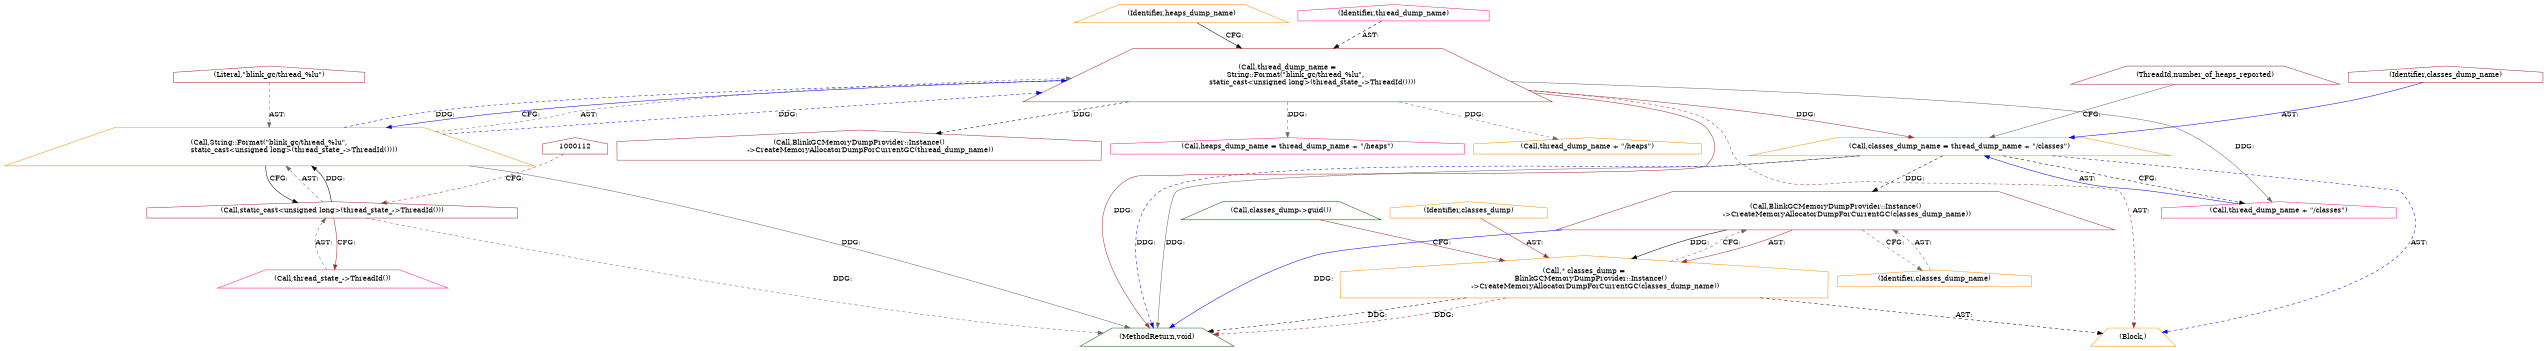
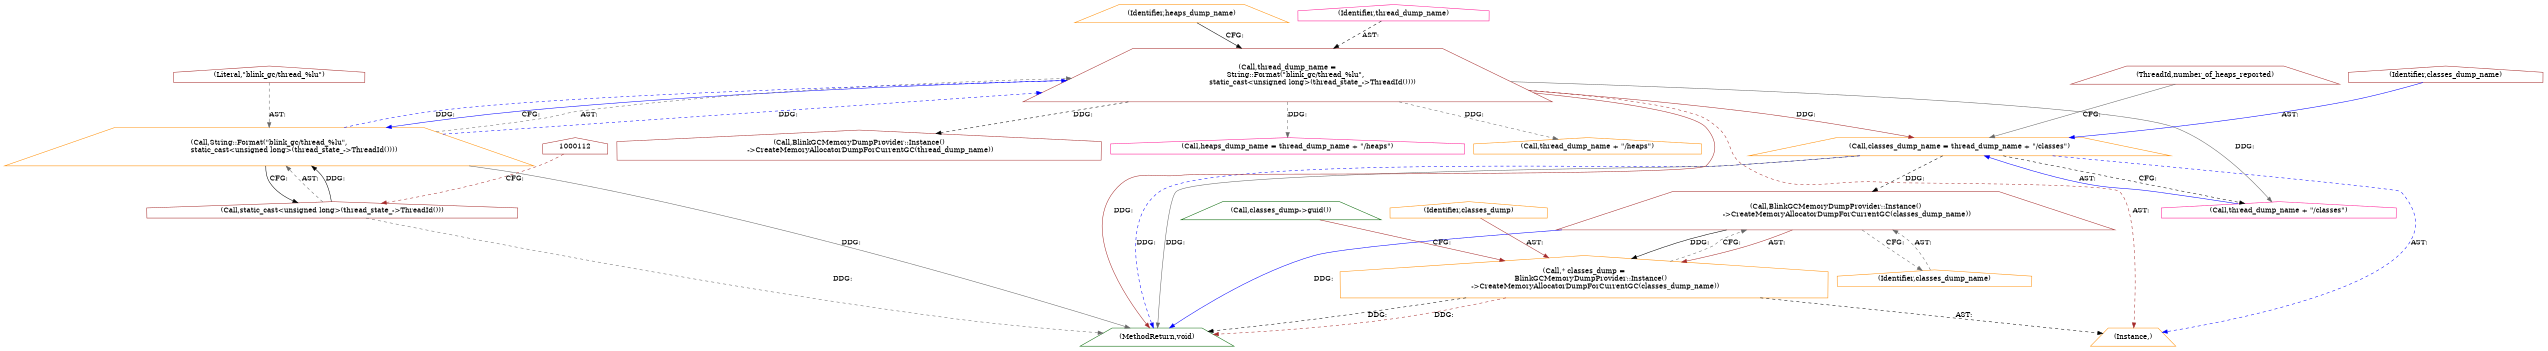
node "(Call,thread_state_->ThreadId())": removed
node "(Block,)": label "(Block,)" -> "(Instance,)"
